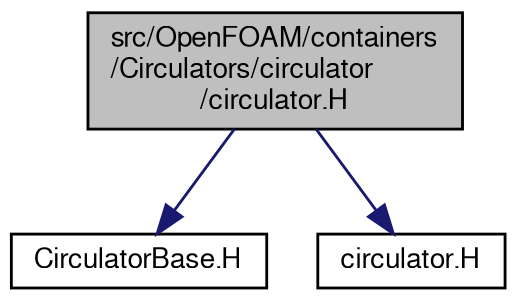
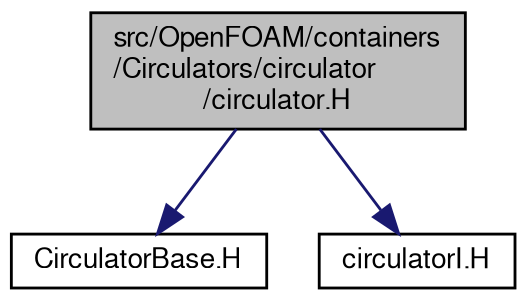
node "circulator.H": label "circulator.H" -> "circulatorI.H"
